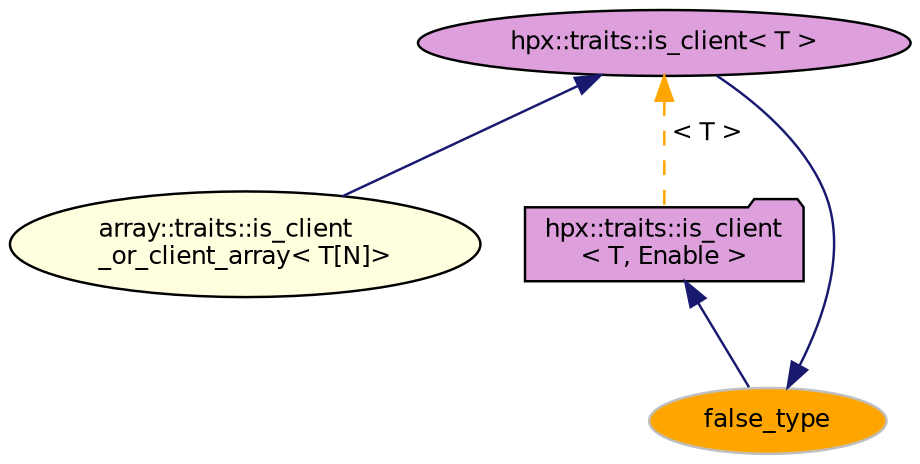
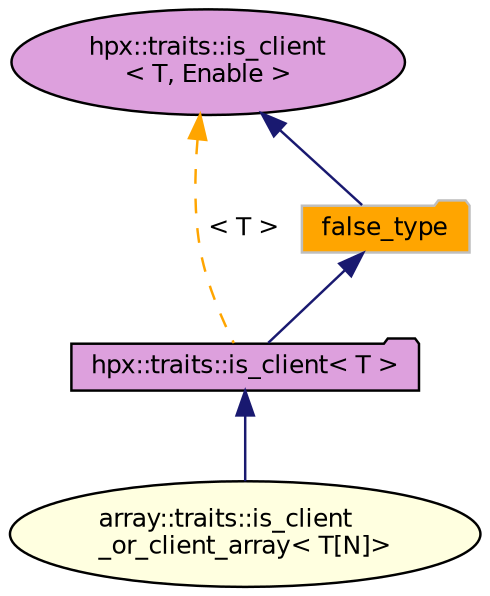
node "hpx::traits::is_client< T >": shape ellipse -> folder
edge "hpx::traits::is_client < T, Enable >" -> "hpx::traits::is_client< T >": reversed
node "hpx::traits::is_client < T, Enable >": shape folder -> ellipse
node "false_type": shape ellipse -> folder
